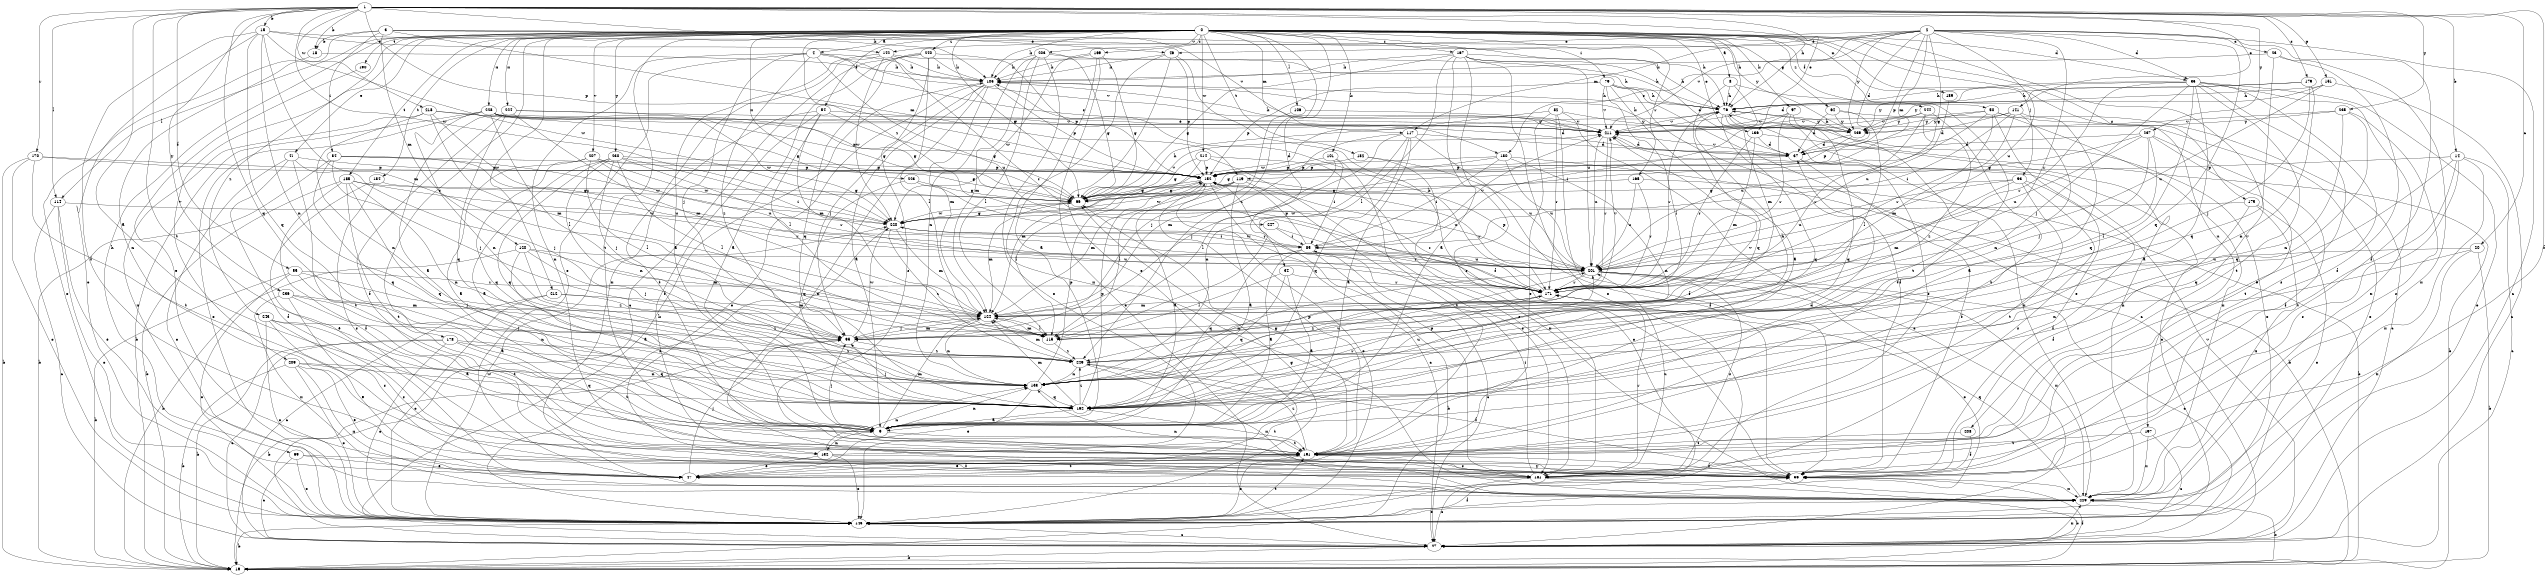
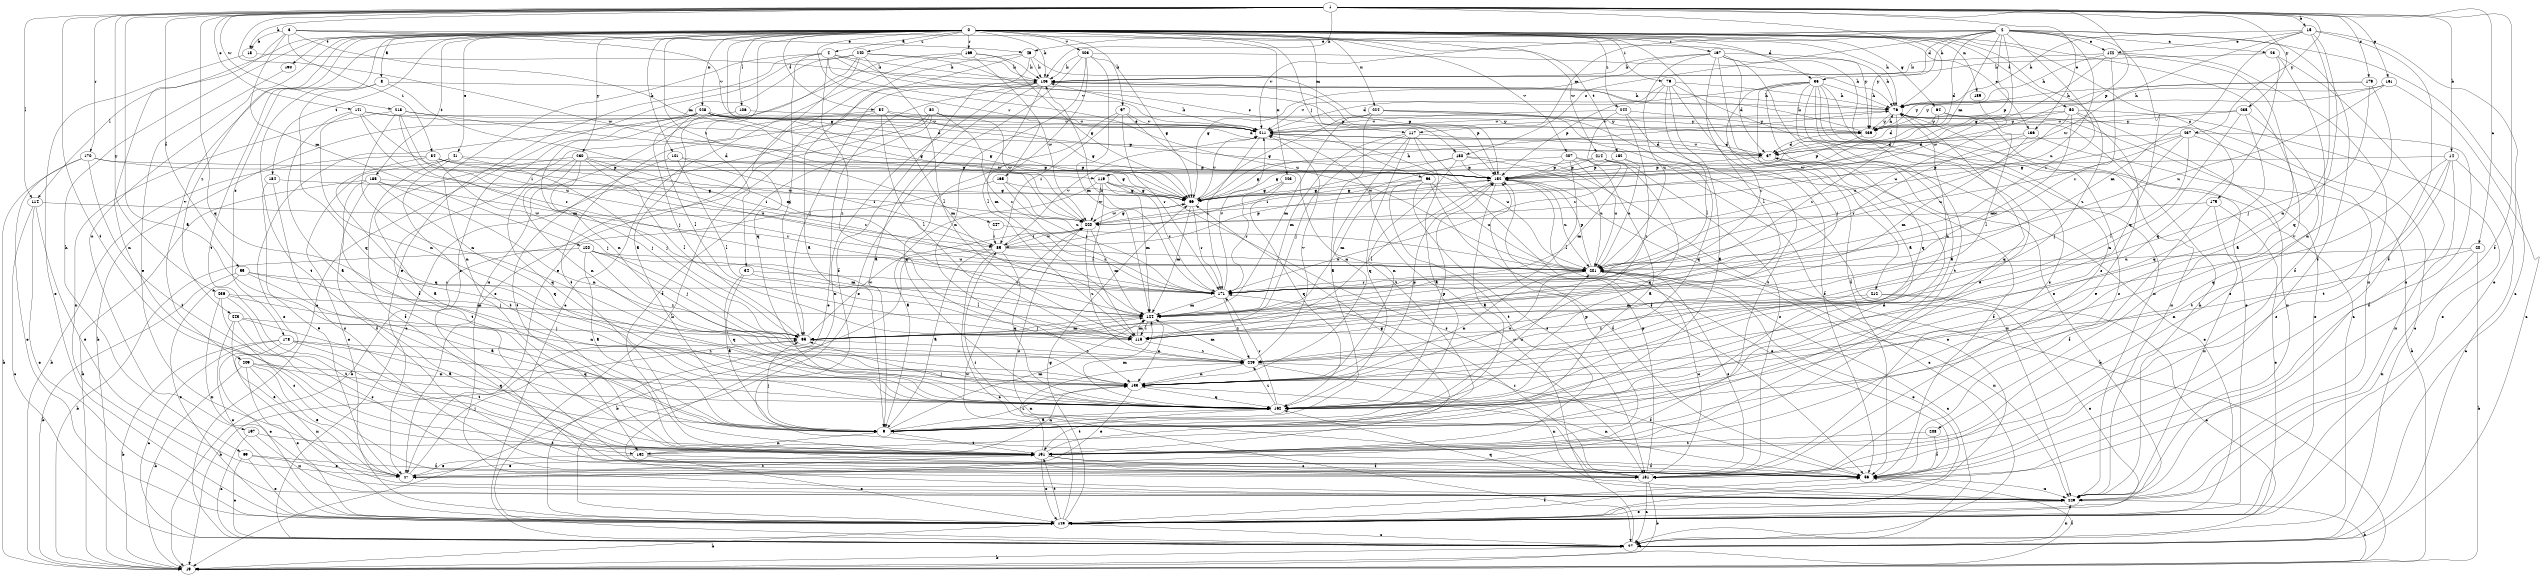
edge "229" -> "171": now "229" -> "162"
edge "235" -> "56": now "235" -> "181"
edge "132" -> "56": label "y" -> "f"
